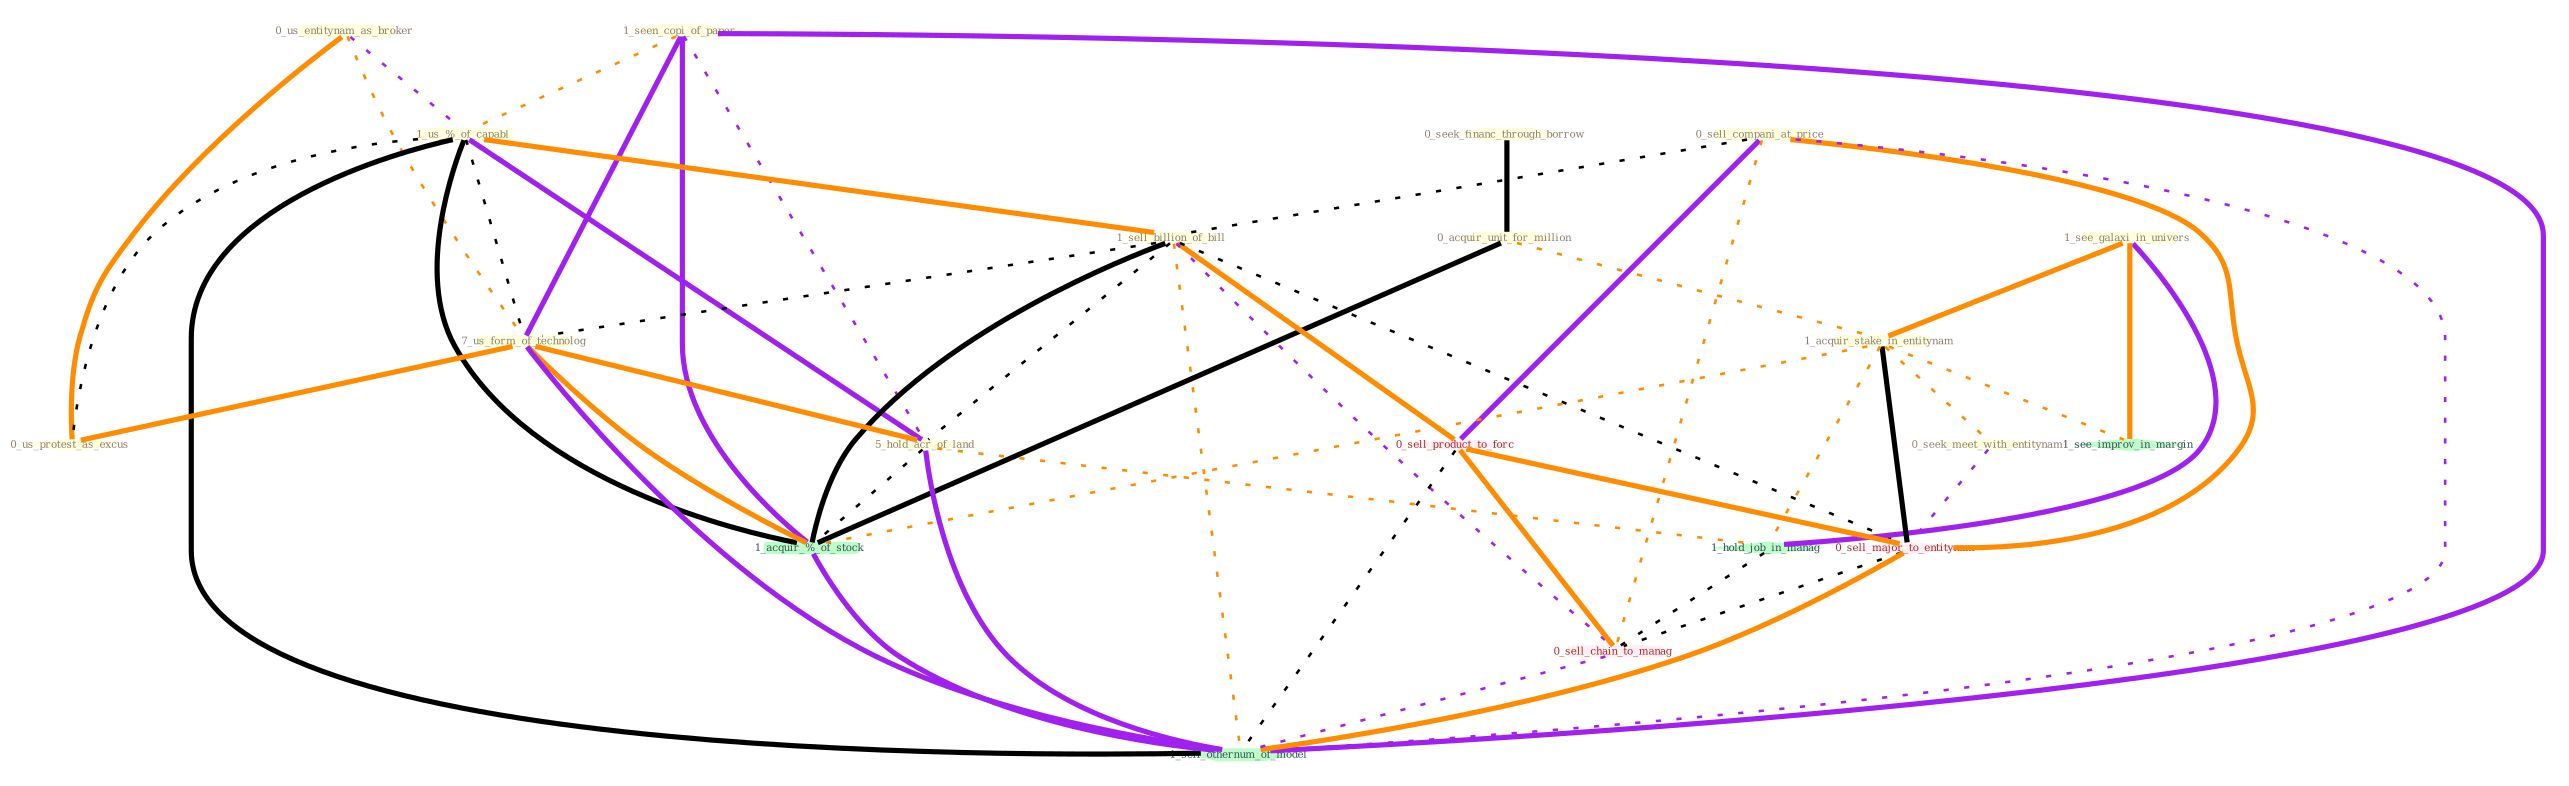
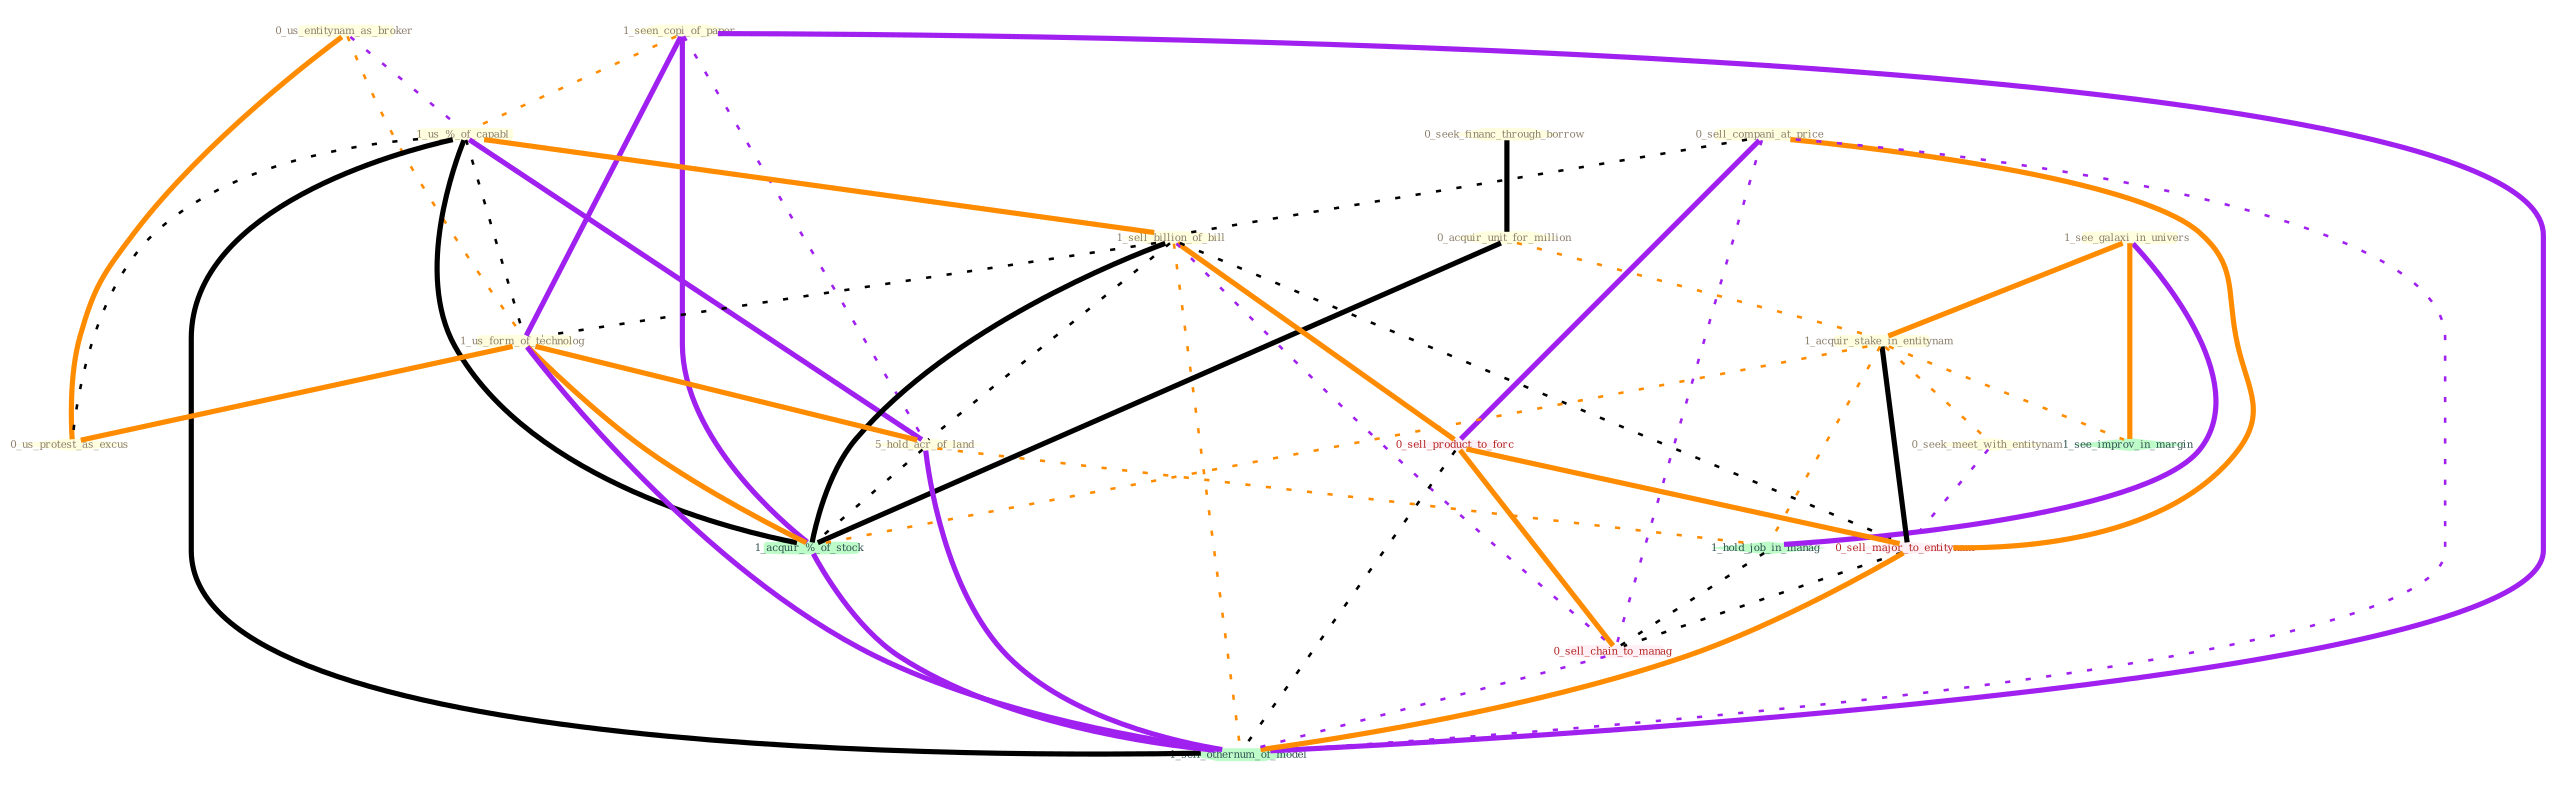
node "7_us_form_of_technolog": label "7_us_form_of_technolog" -> "1_us_form_of_technolog"
edge "0_sell_compani_at_price" -- "0_sell_chain_to_manag": color darkorange -> purple
